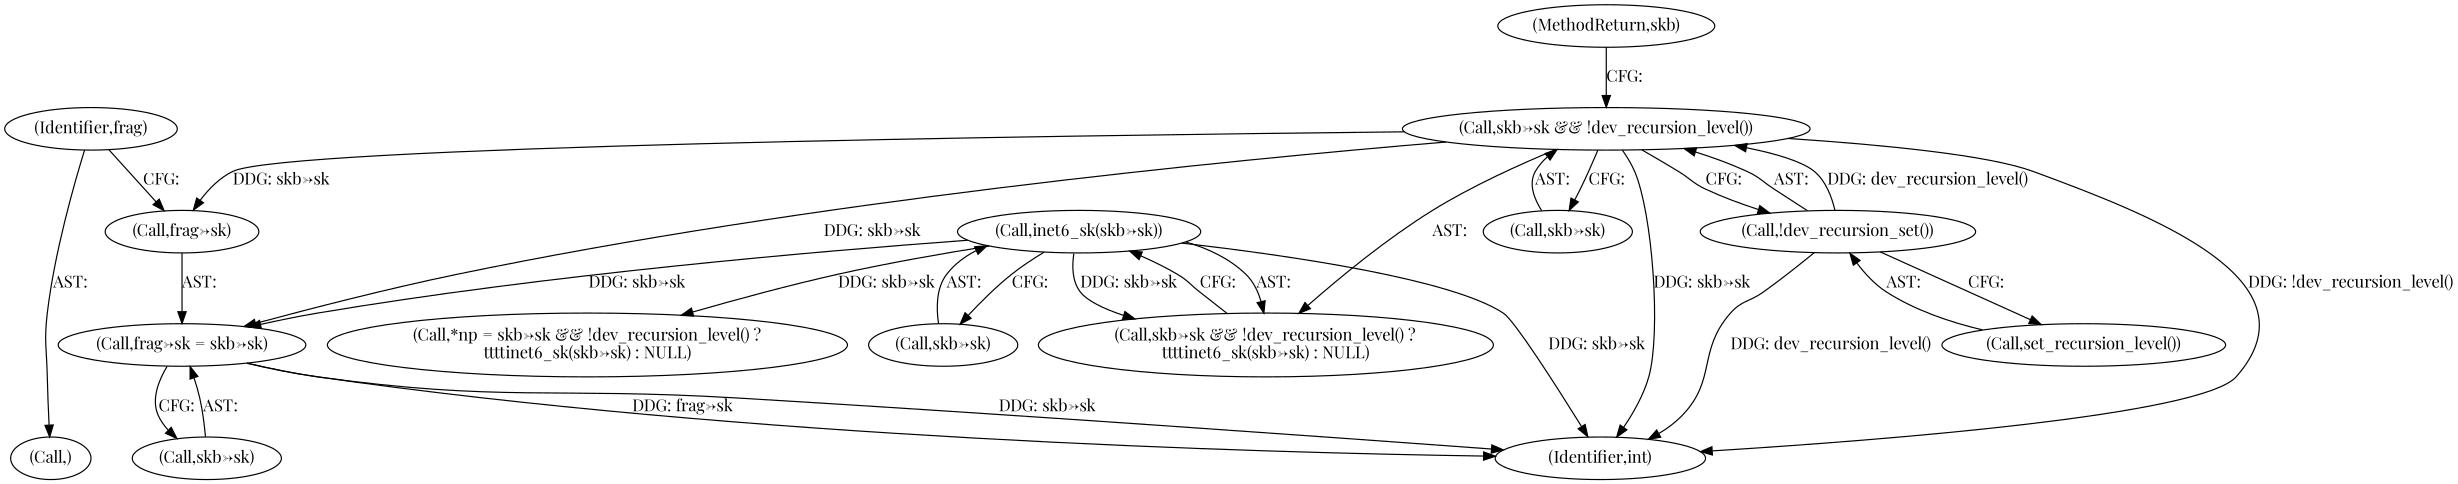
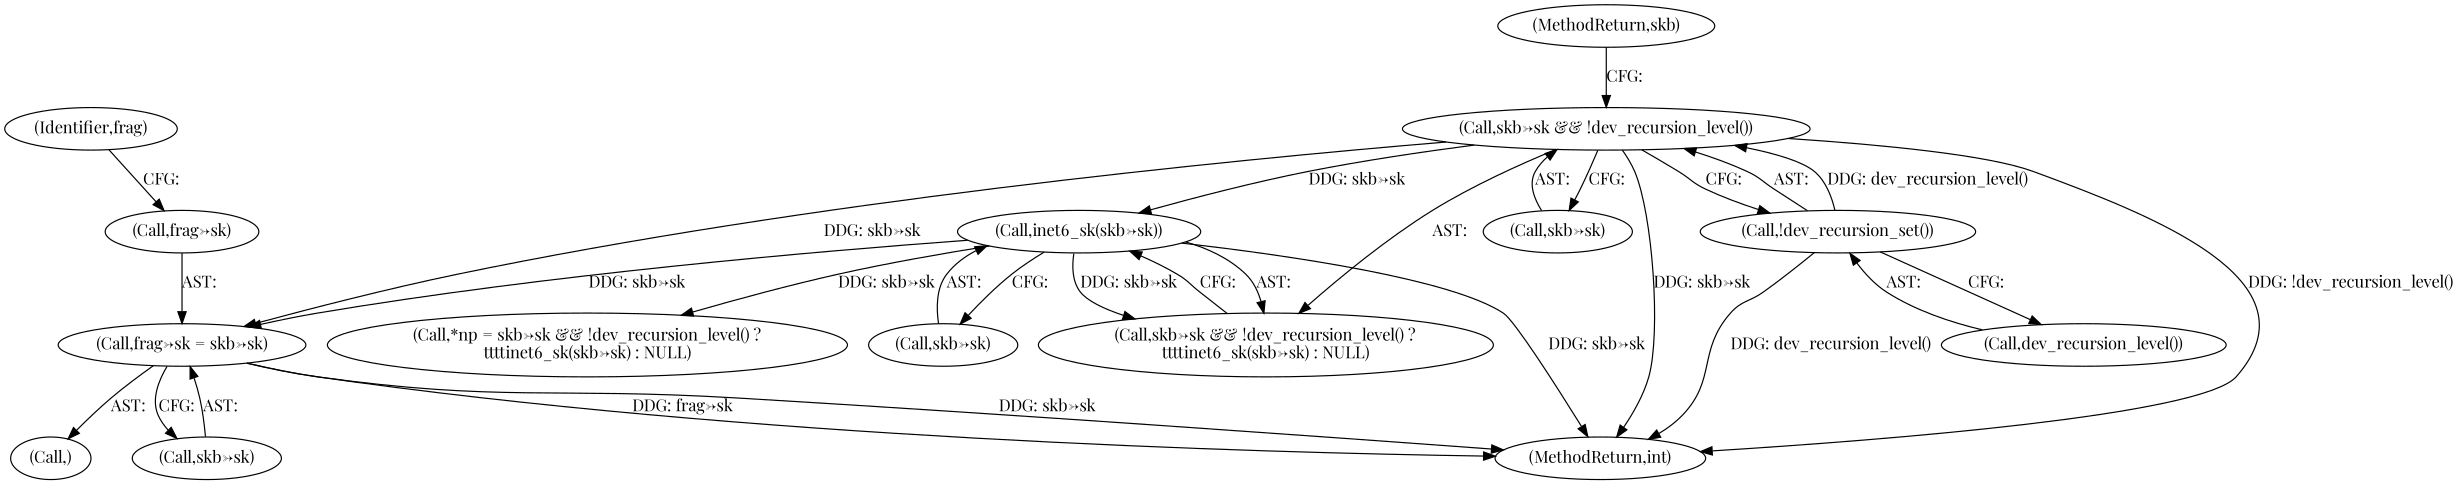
edge "(Call,skb->sk && !dev_recursion_level())" -> "(Call,frag->sk)": now "(Call,skb->sk && !dev_recursion_level())" -> "(Call,inet6_sk(skb->sk))"
edge "(Identifier,frag)" -> "(Call,)": now "(Call,frag->sk = skb->sk)" -> "(Call,)"
node "(Call,set_recursion_level())": label "(Call,set_recursion_level())" -> "(Call,dev_recursion_level())"
node "(Identifier,int)": label "(Identifier,int)" -> "(MethodReturn,int)"
